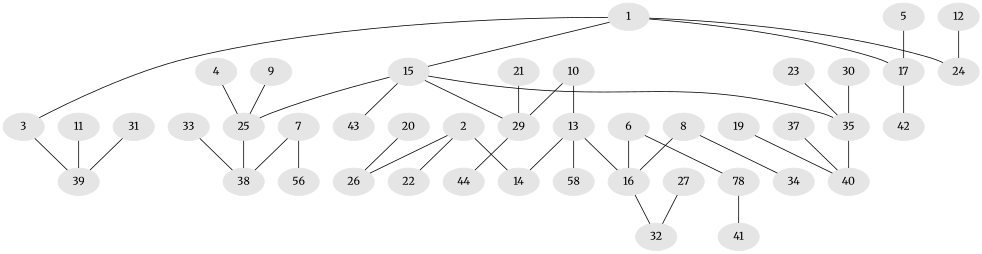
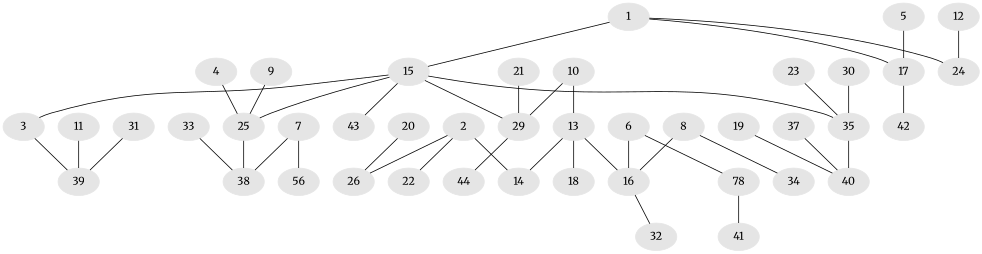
edge "1" -- "3": now "15" -- "3"
node "58": label "58" -> "18"
node "27": removed
